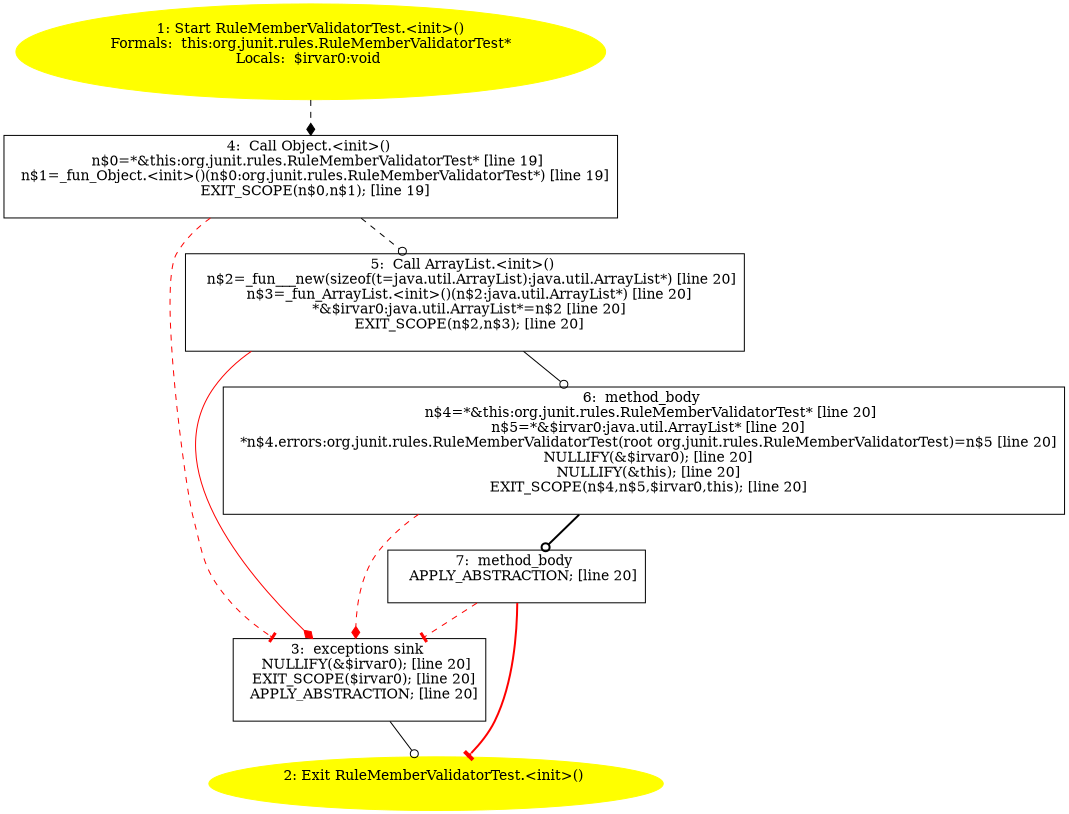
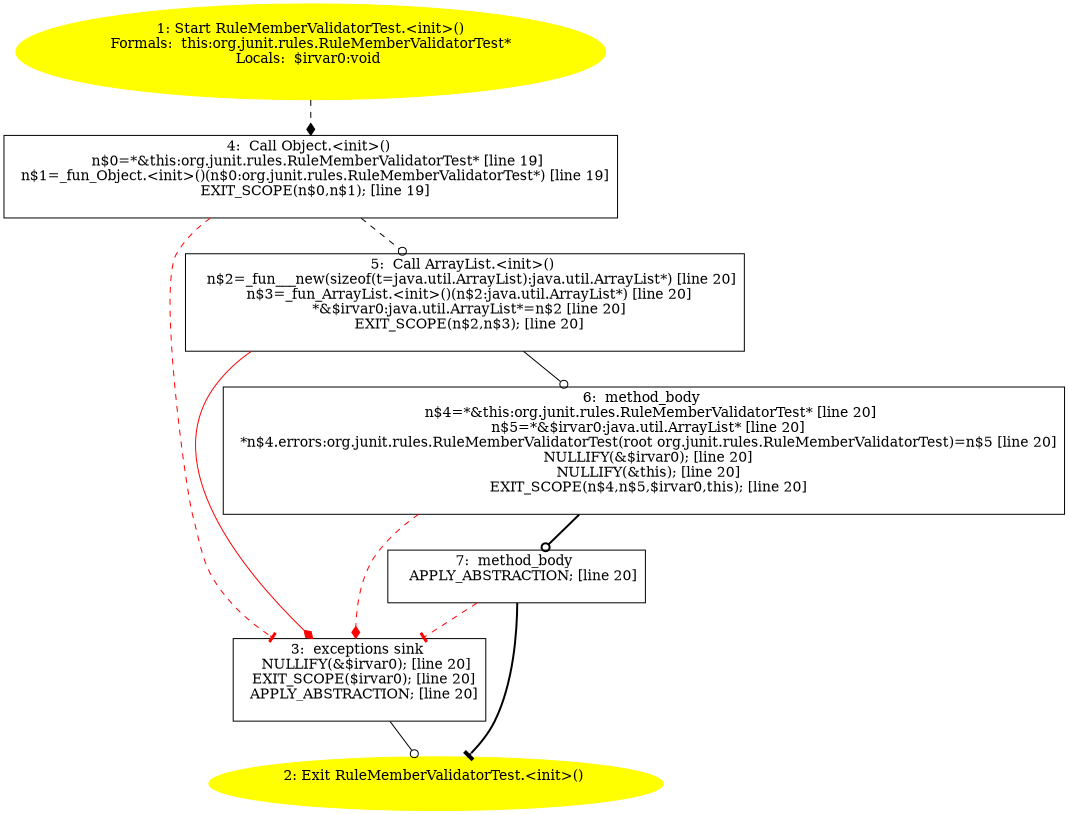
edge "7:  method_body APPLY_ABSTRACTION; [line 20]" -> "2: Exit RuleMemberValidatorTest.<init>()": color red -> black
